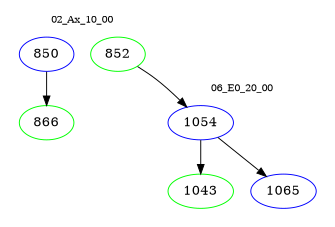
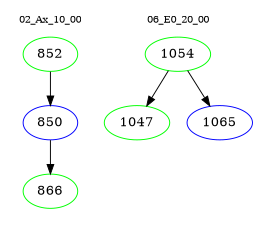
edge "852" -> "1054": now "852" -> "850"
node "1054": color blue -> green
node "1043": label "1043" -> "1047"
